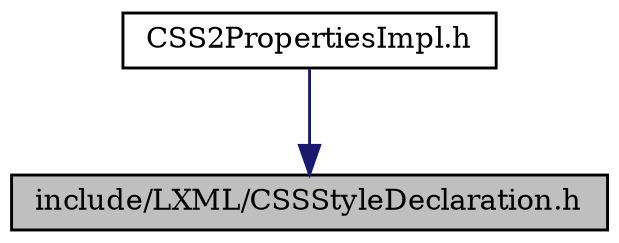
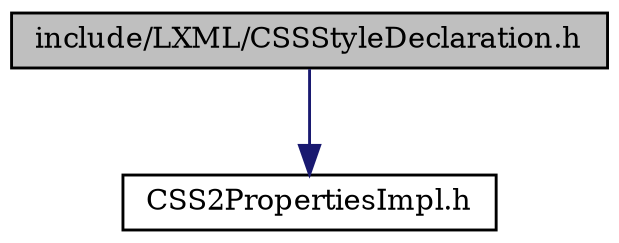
edge "CSS2PropertiesImpl.h" -> "include/LXML/CSSStyleDeclaration.h": reversed
